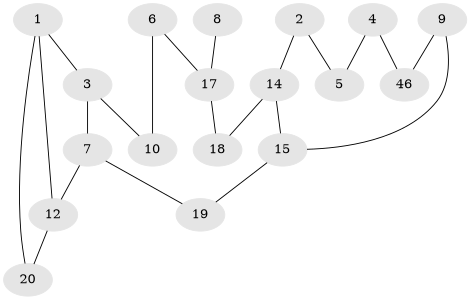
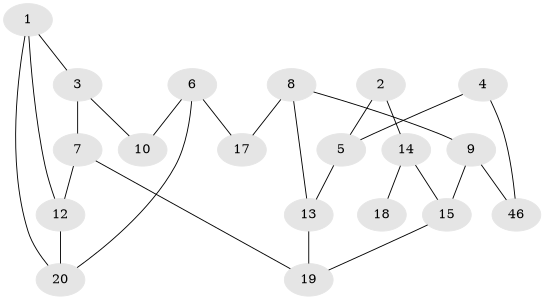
edge "8" -- "9": added
edge "17" -- "18": removed
edge "6" -- "20": added
node "13": added
